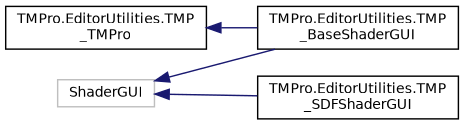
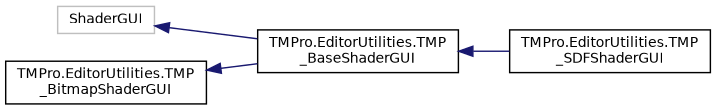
node "TMPro.EditorUtilities.TMP _TMPro": label "TMPro.EditorUtilities.TMP _TMPro" -> "TMPro.EditorUtilities.TMP _BitmapShaderGUI"
edge "TMPro.EditorUtilities.TMP _SDFShaderGUI" -> "ShaderGUI": now "TMPro.EditorUtilities.TMP _SDFShaderGUI" -> "TMPro.EditorUtilities.TMP _BaseShaderGUI"
